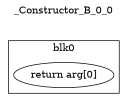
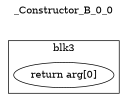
cluster "blk0": label "blk0" -> "blk3"
